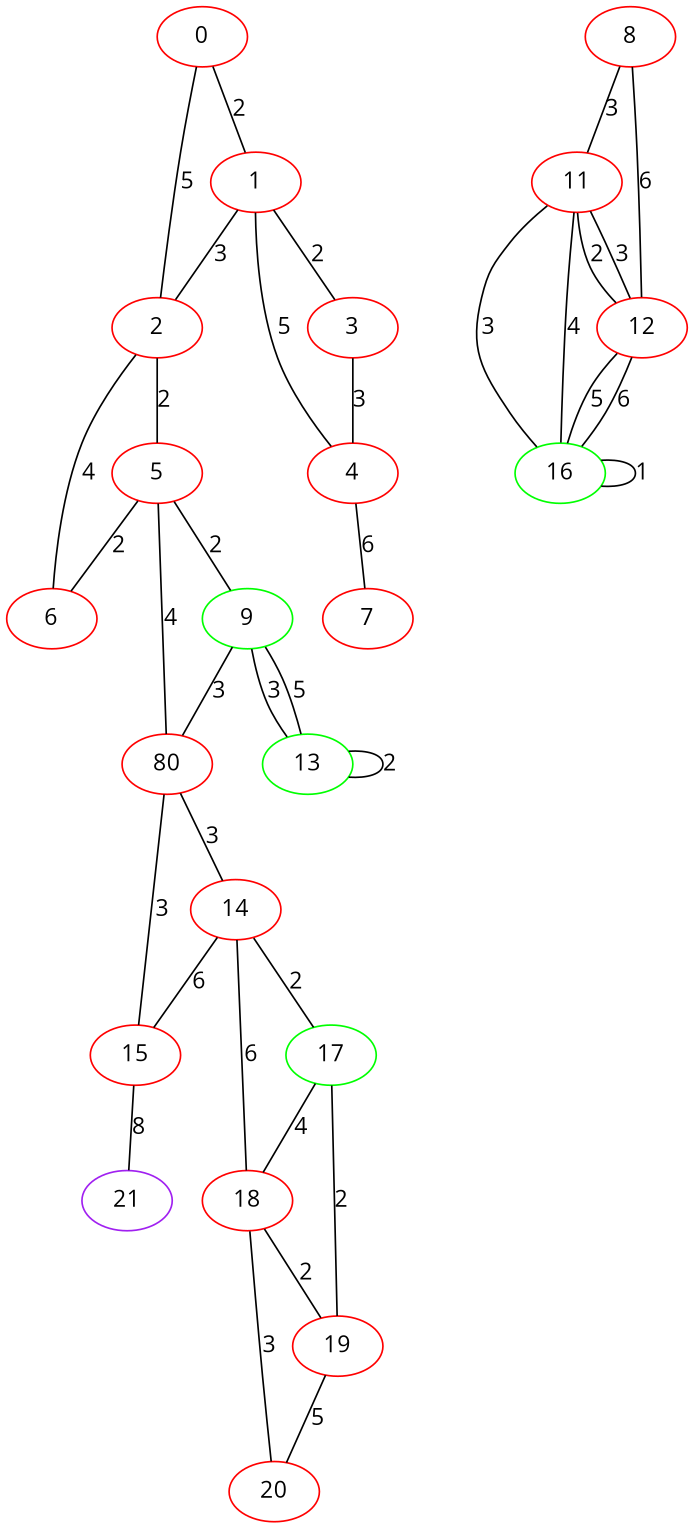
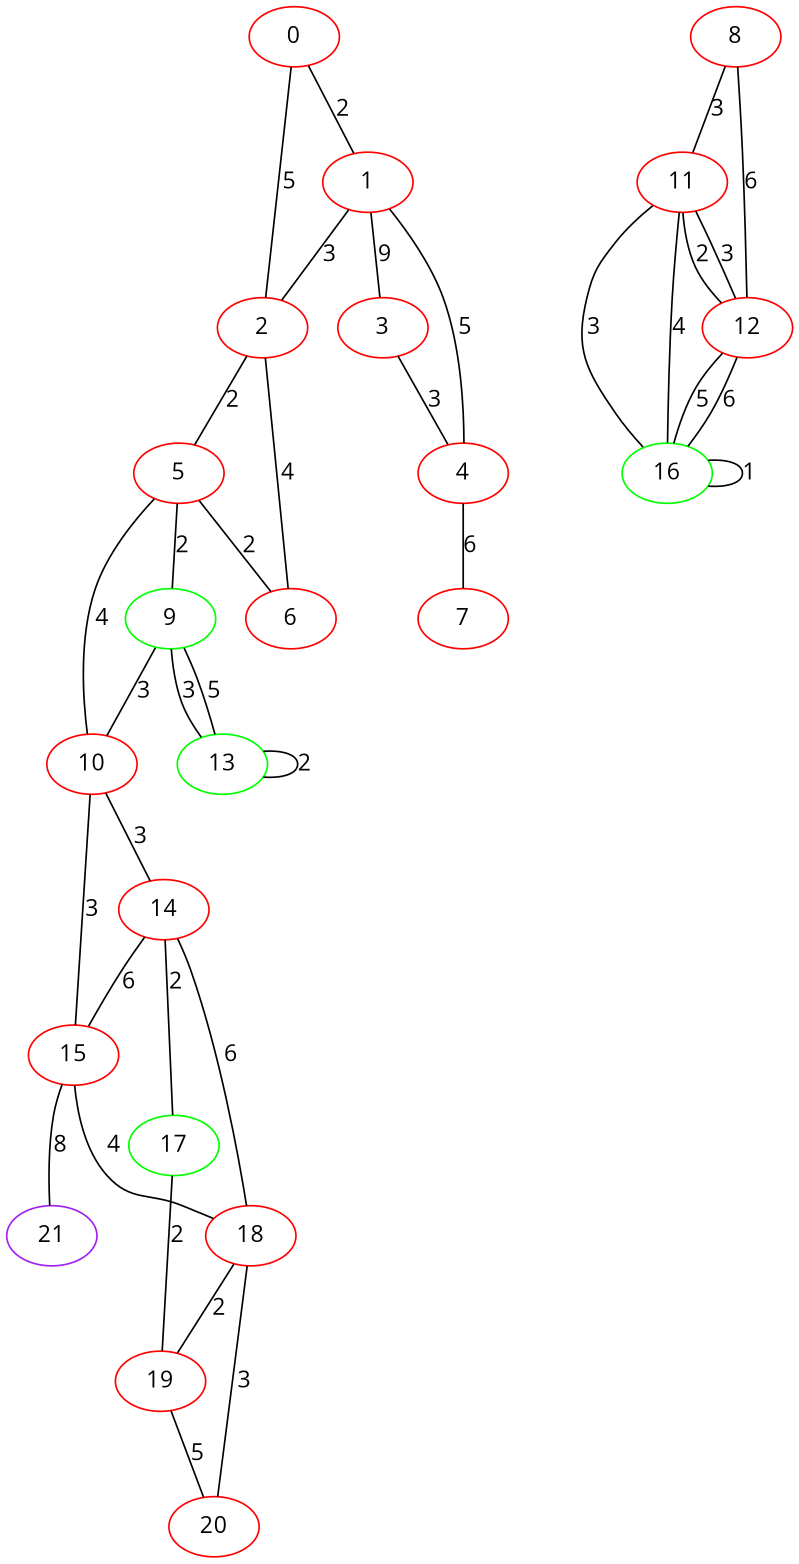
edge "1" -- "3": label "2" -> "9"
node "80": label "80" -> "10"
edge "17" -- "18": now "15" -- "18"
